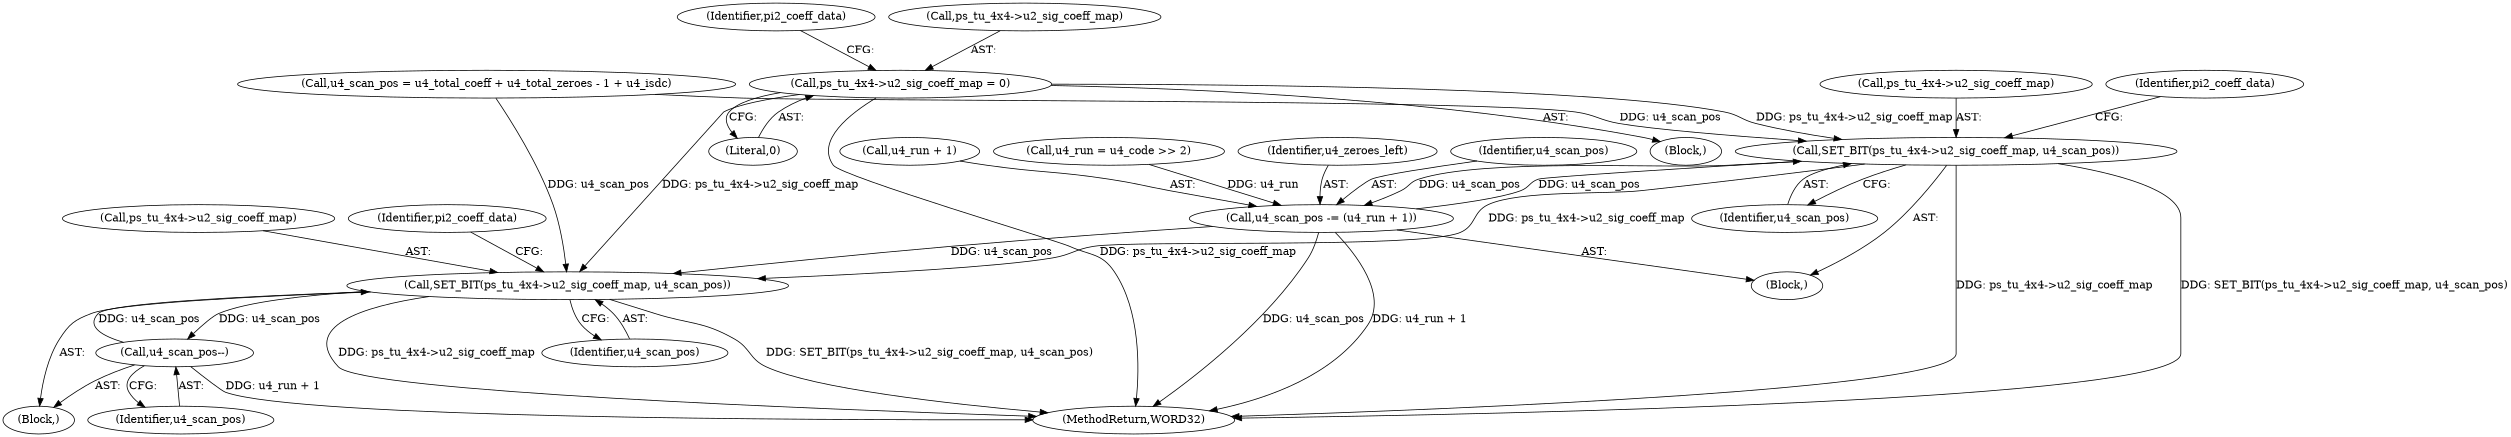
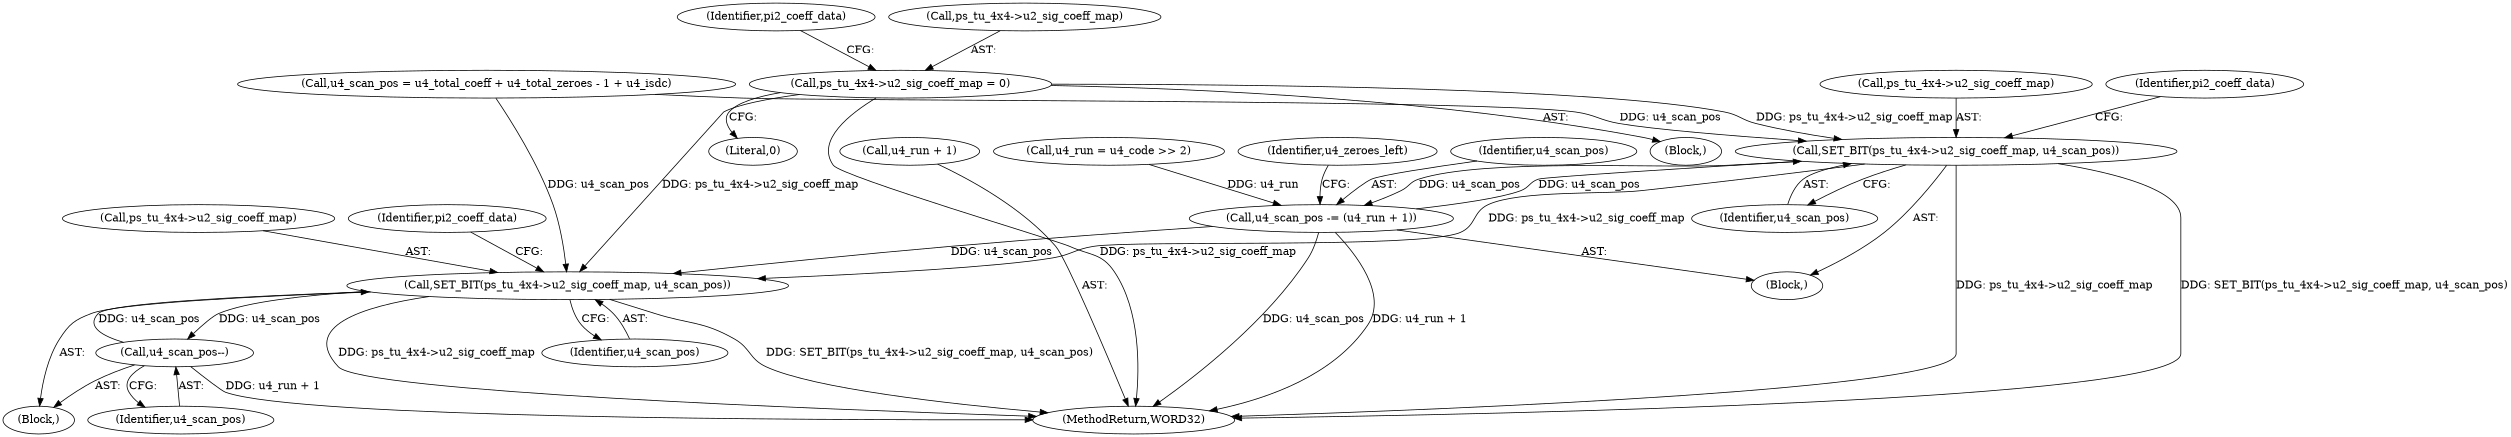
edge "(Literal,0)" -> "(Call,ps_tu_4x4->u2_sig_coeff_map = 0)": removed, label "AST:"
edge "(Call,u4_run + 1)" -> "(Call,u4_scan_pos -= (u4_run + 1))": now "(Call,u4_run + 1)" -> "(MethodReturn,WORD32)"
edge "(Identifier,u4_zeroes_left)" -> "(Call,u4_scan_pos -= (u4_run + 1))": label "AST: " -> "CFG: "
